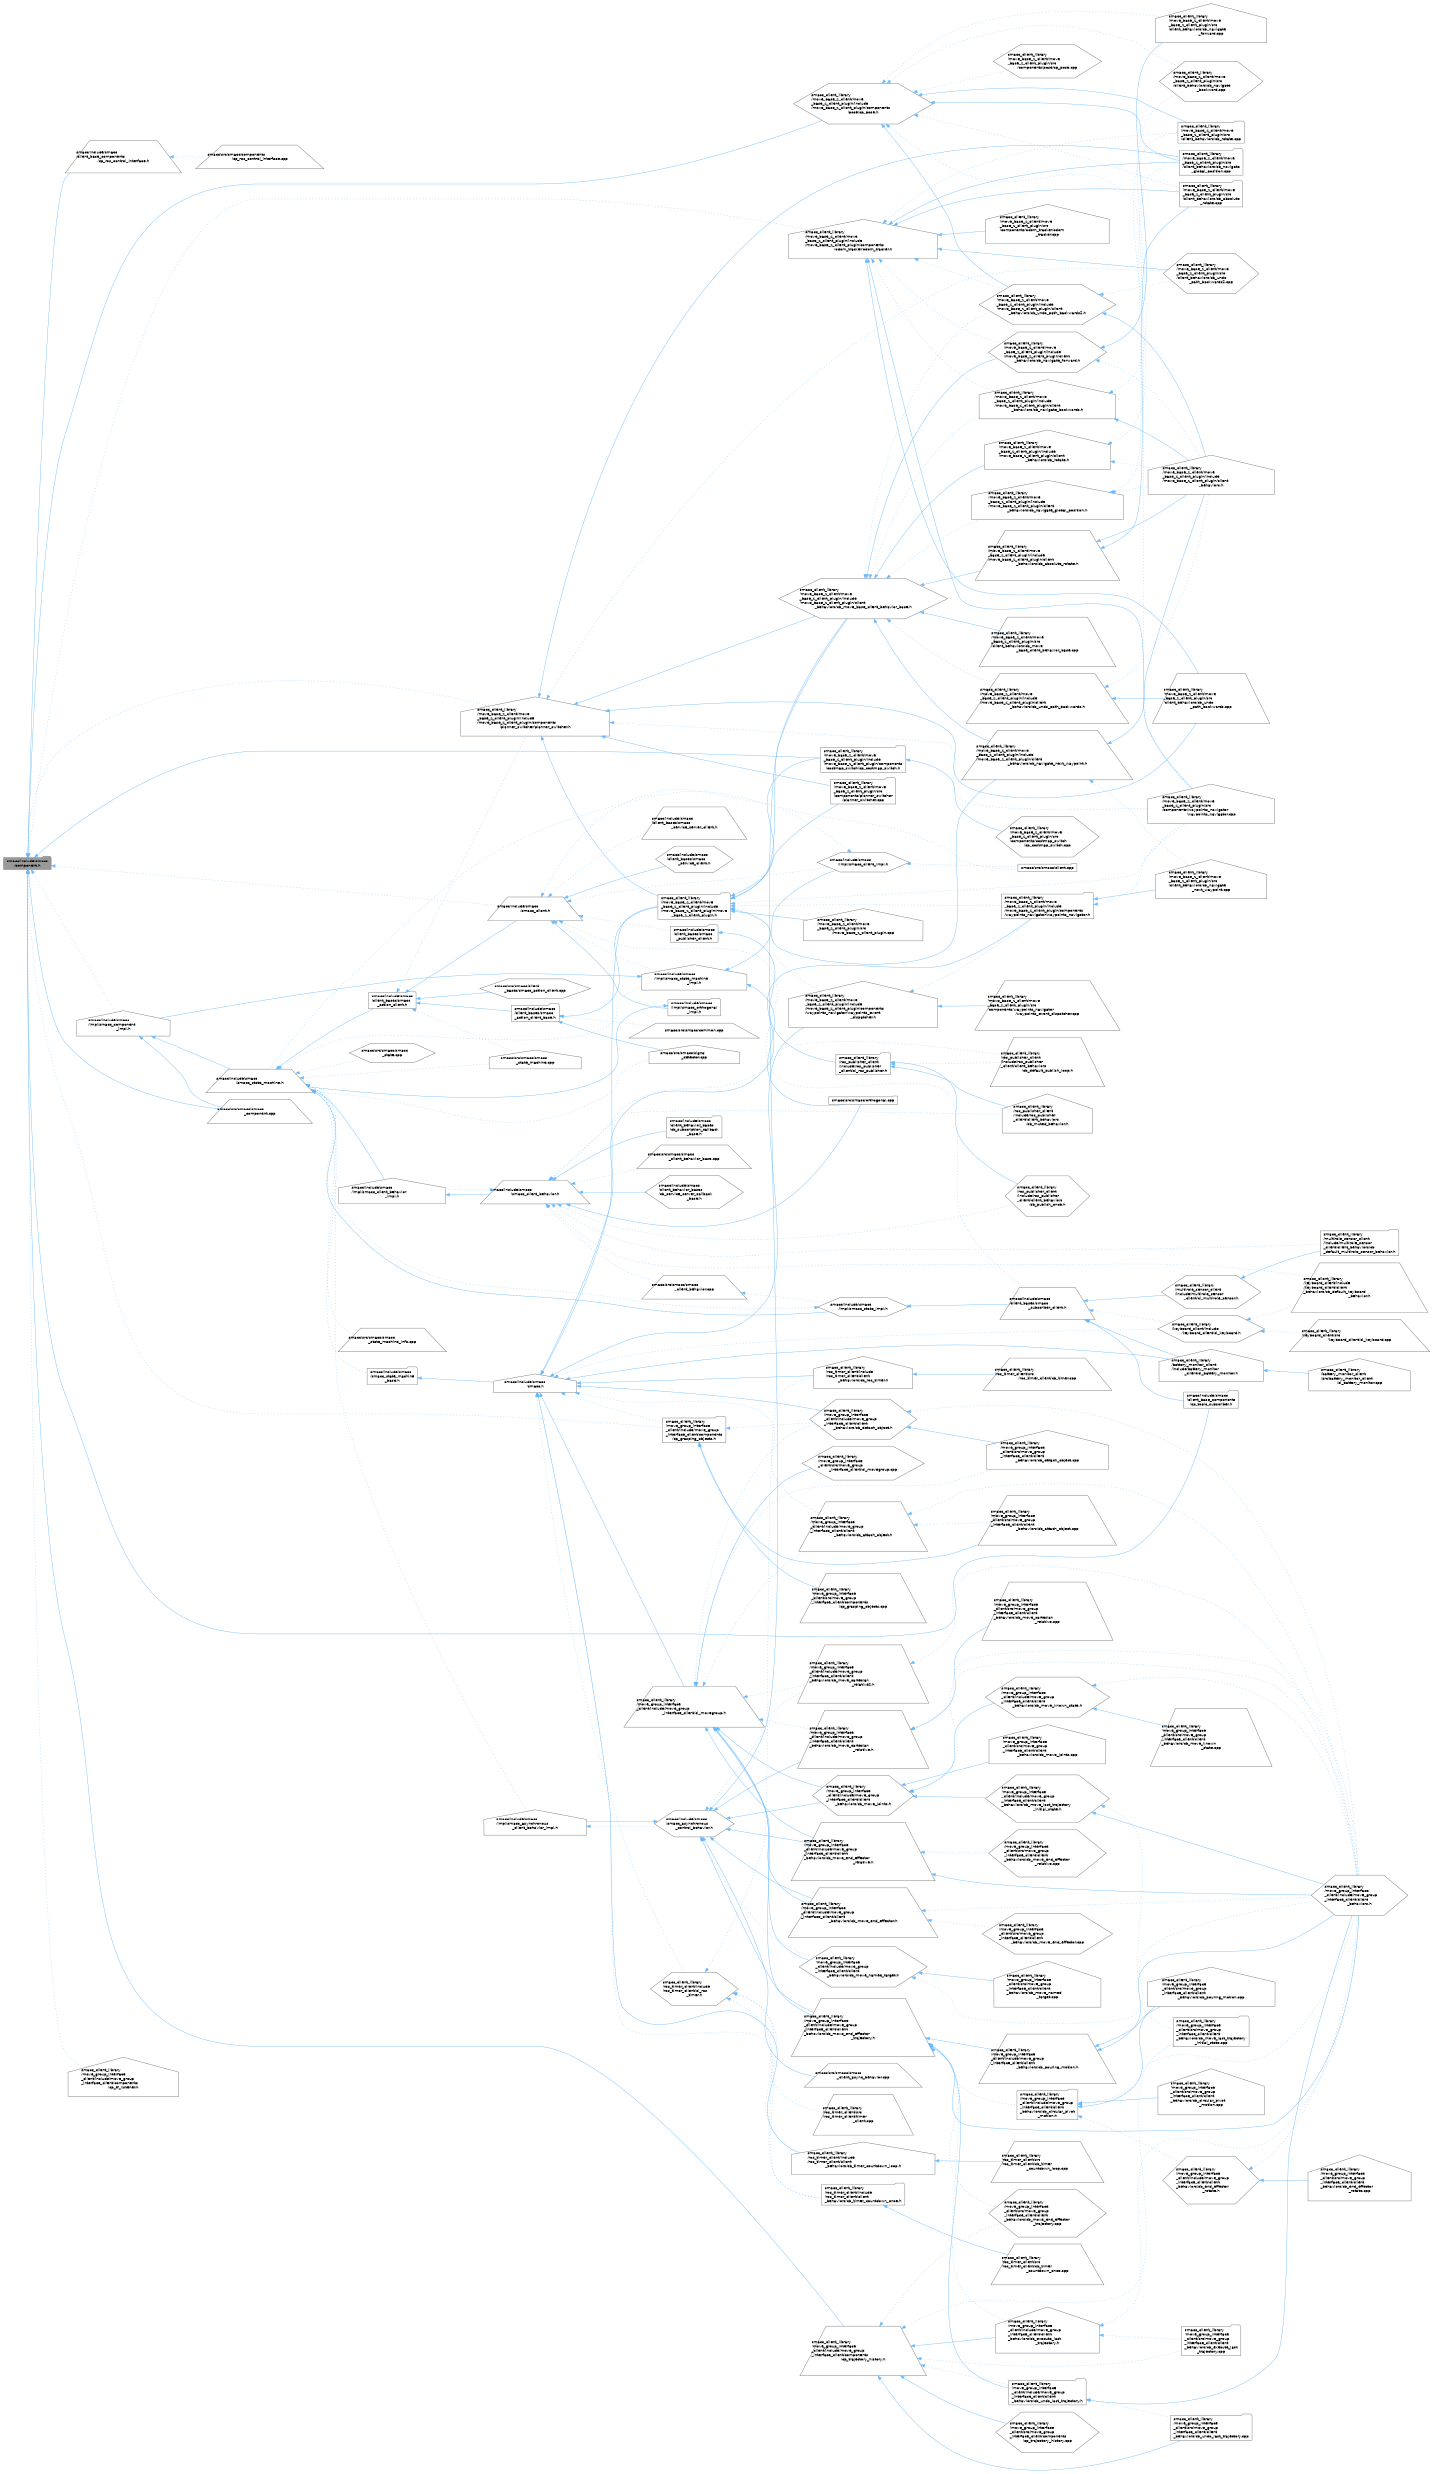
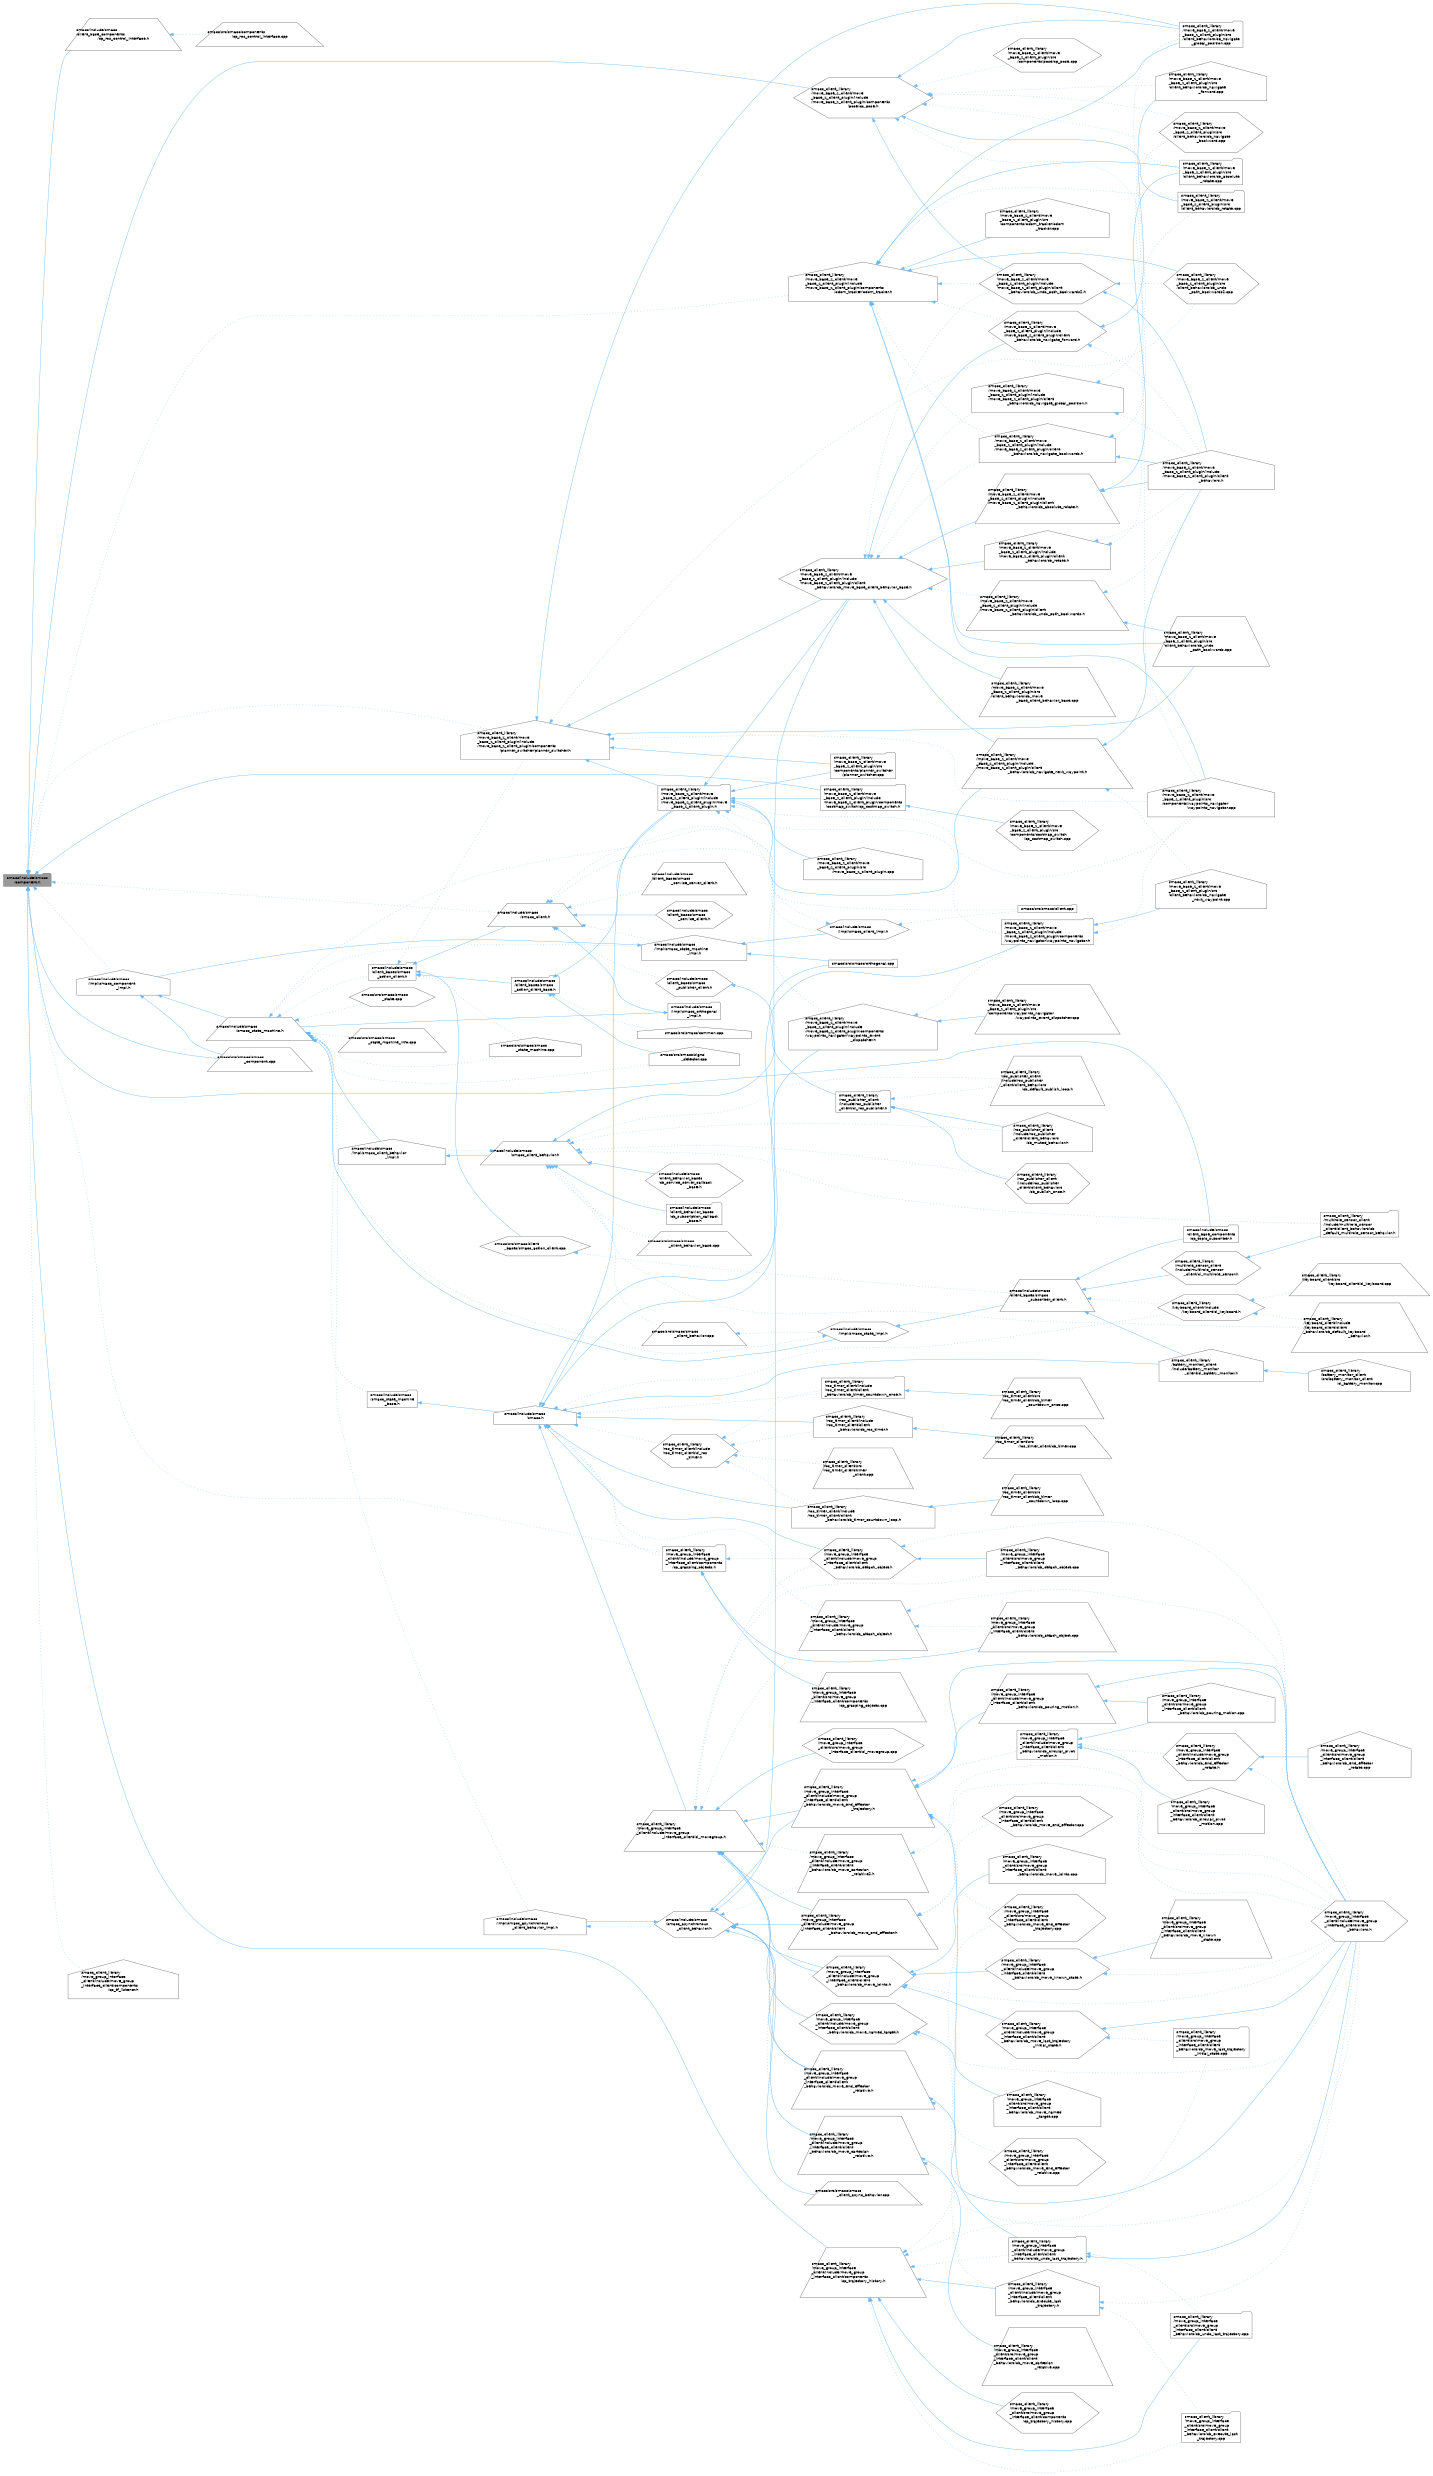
node "smacc/include/smacc /client_bases/smacc _publisher_client.h": shape folder -> hexagon
node "smacc/src/smacc/common.cpp": shape trapezium -> house
edge "smacc/include/smacc /client_bases/smacc _action_client.h" -> "smacc/include/smacc /smacc_state_machine.h": style solid -> dotted
edge "smacc/include/smacc /client_bases/smacc _subscriber_client.h" -> "smacc/include/smacc /smacc_client.h": now "smacc/include/smacc /client_bases/smacc _subscriber_client.h" -> "smacc/src/smacc/client _bases/smacc_action_client.cpp"
node "smacc/include/smacc /smacc_asynchronous _control_behavior.h": label "smacc/include/smacc /smacc_asynchronous _control_behavior.h" -> "smacc/include/smacc /smacc_asynchronous _client_behavior.h"
